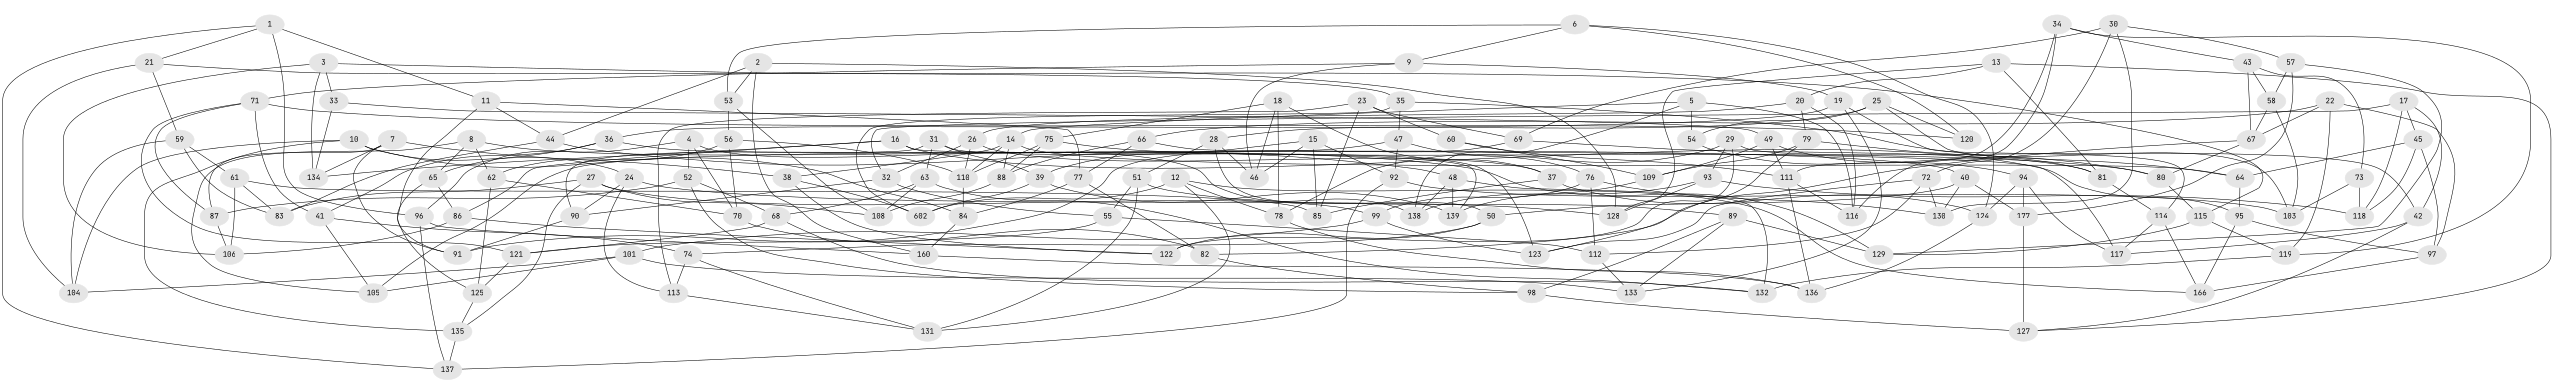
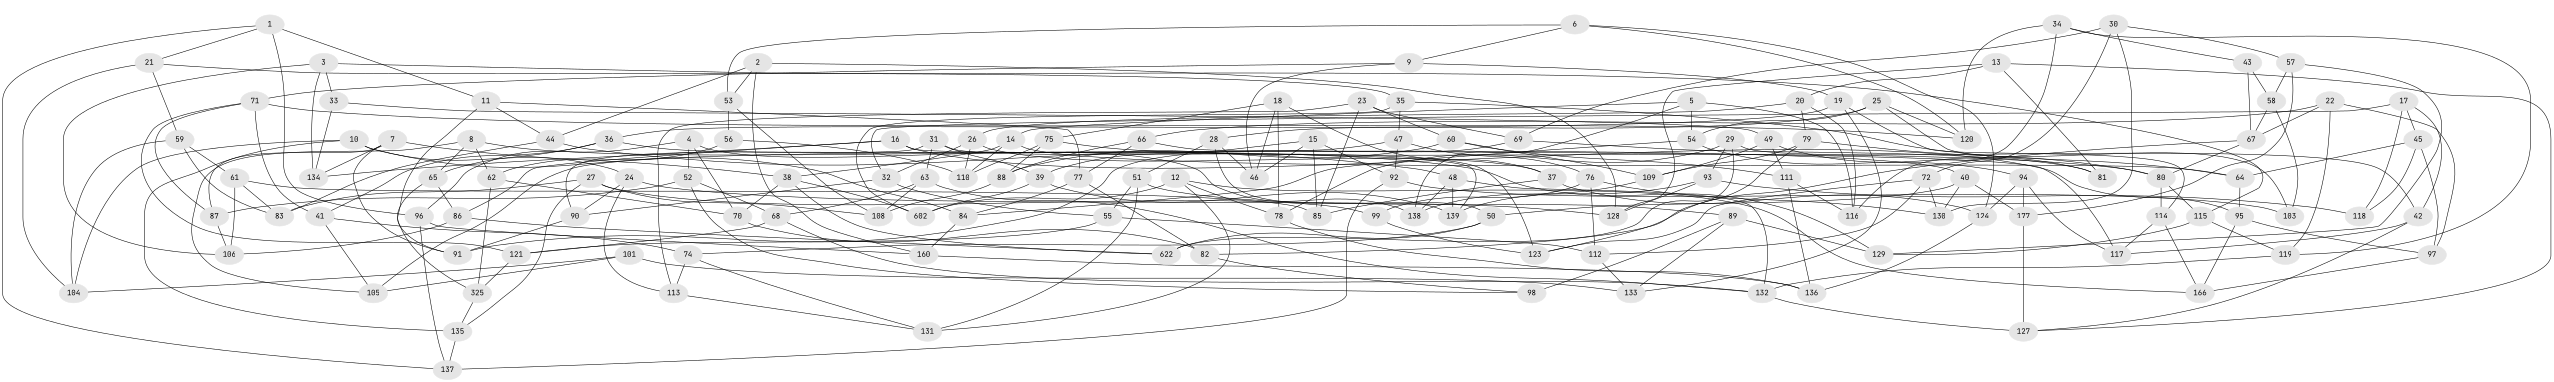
edge "34" -- "111": now "34" -- "120"
edge "14" -- "88": now "60" -- "88"
edge "56" -- "70": now "38" -- "70"
node "73": removed
edge "81" -- "114": now "80" -- "114"
edge "110" -- "84": now "54" -- "84"
edge "99" -- "101": removed
node "122": label "122" -> "622"
node "125": label "125" -> "325"
edge "98" -- "127": now "132" -- "127"
